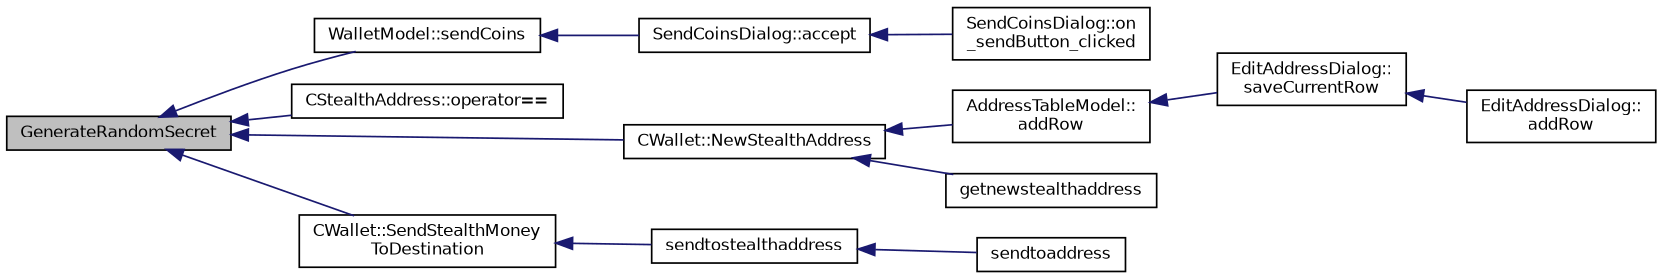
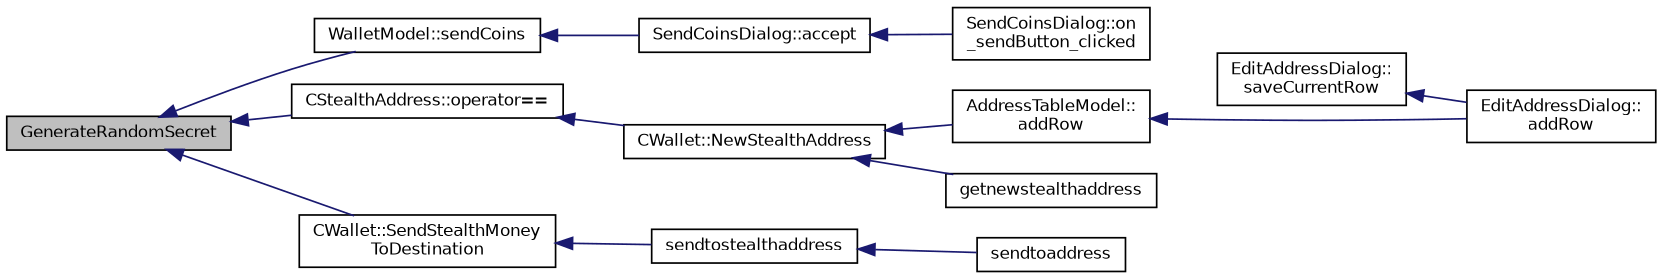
edge "EditAddressDialog:: saveCurrentRow" -> "AddressTableModel:: addRow": now "EditAddressDialog:: addRow" -> "AddressTableModel:: addRow"
edge "CWallet::NewStealthAddress" -> "GenerateRandomSecret": now "CWallet::NewStealthAddress" -> "CStealthAddress::operator=="
